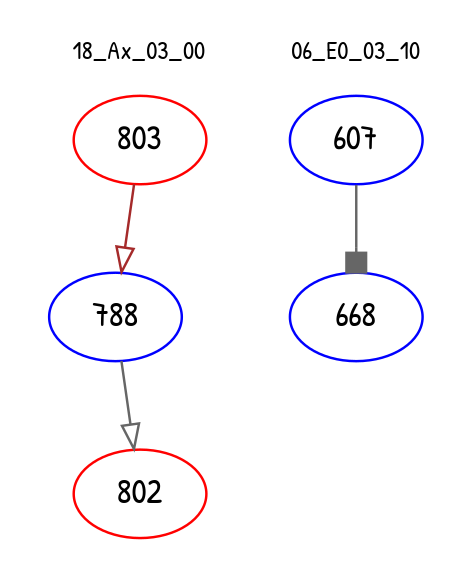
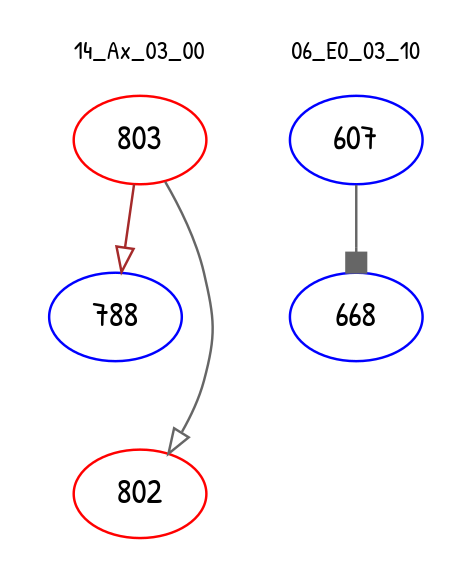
cluster "18_Ax_03_00": label "18_Ax_03_00" -> "14_Ax_03_00"
edge "788" -> "802": now "803" -> "802"
